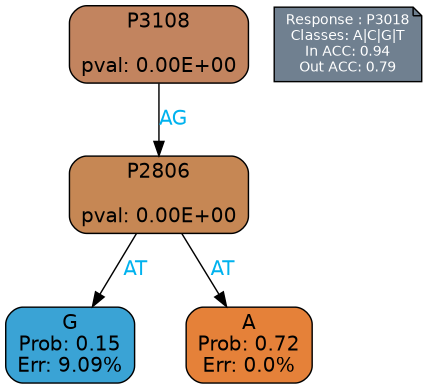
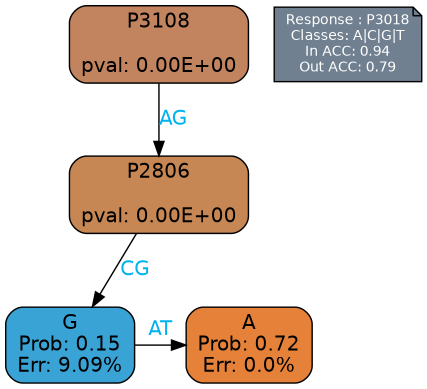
edge "P2806 pval: 0.00E+00" -> "A Prob: 0.72 Err: 0.0%": now "G Prob: 0.15 Err: 9.09%" -> "A Prob: 0.72 Err: 0.0%"
edge "P2806 pval: 0.00E+00" -> "G Prob: 0.15 Err: 9.09%": label "AT" -> "CG"
